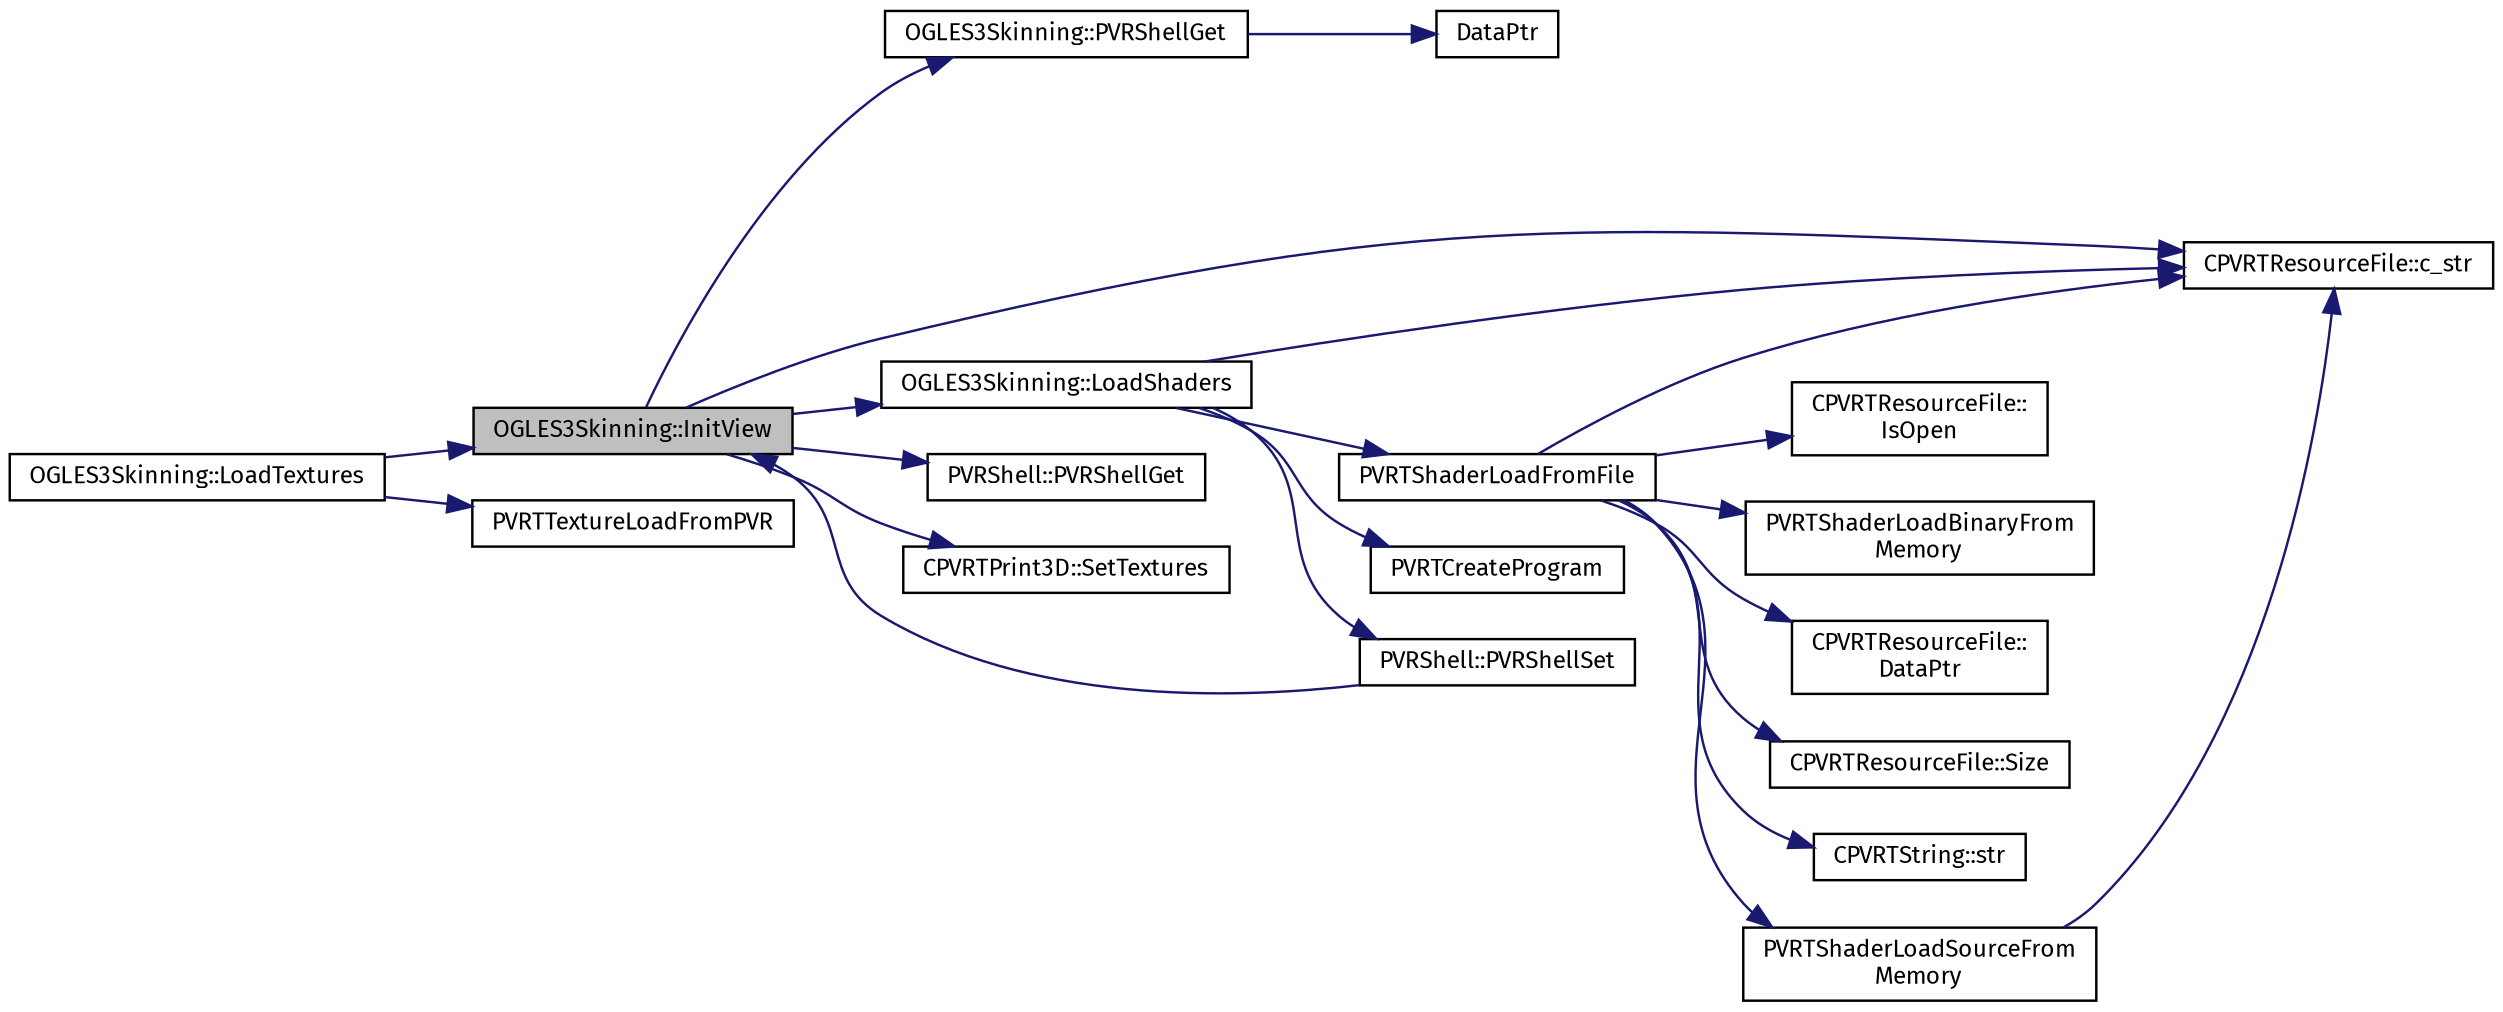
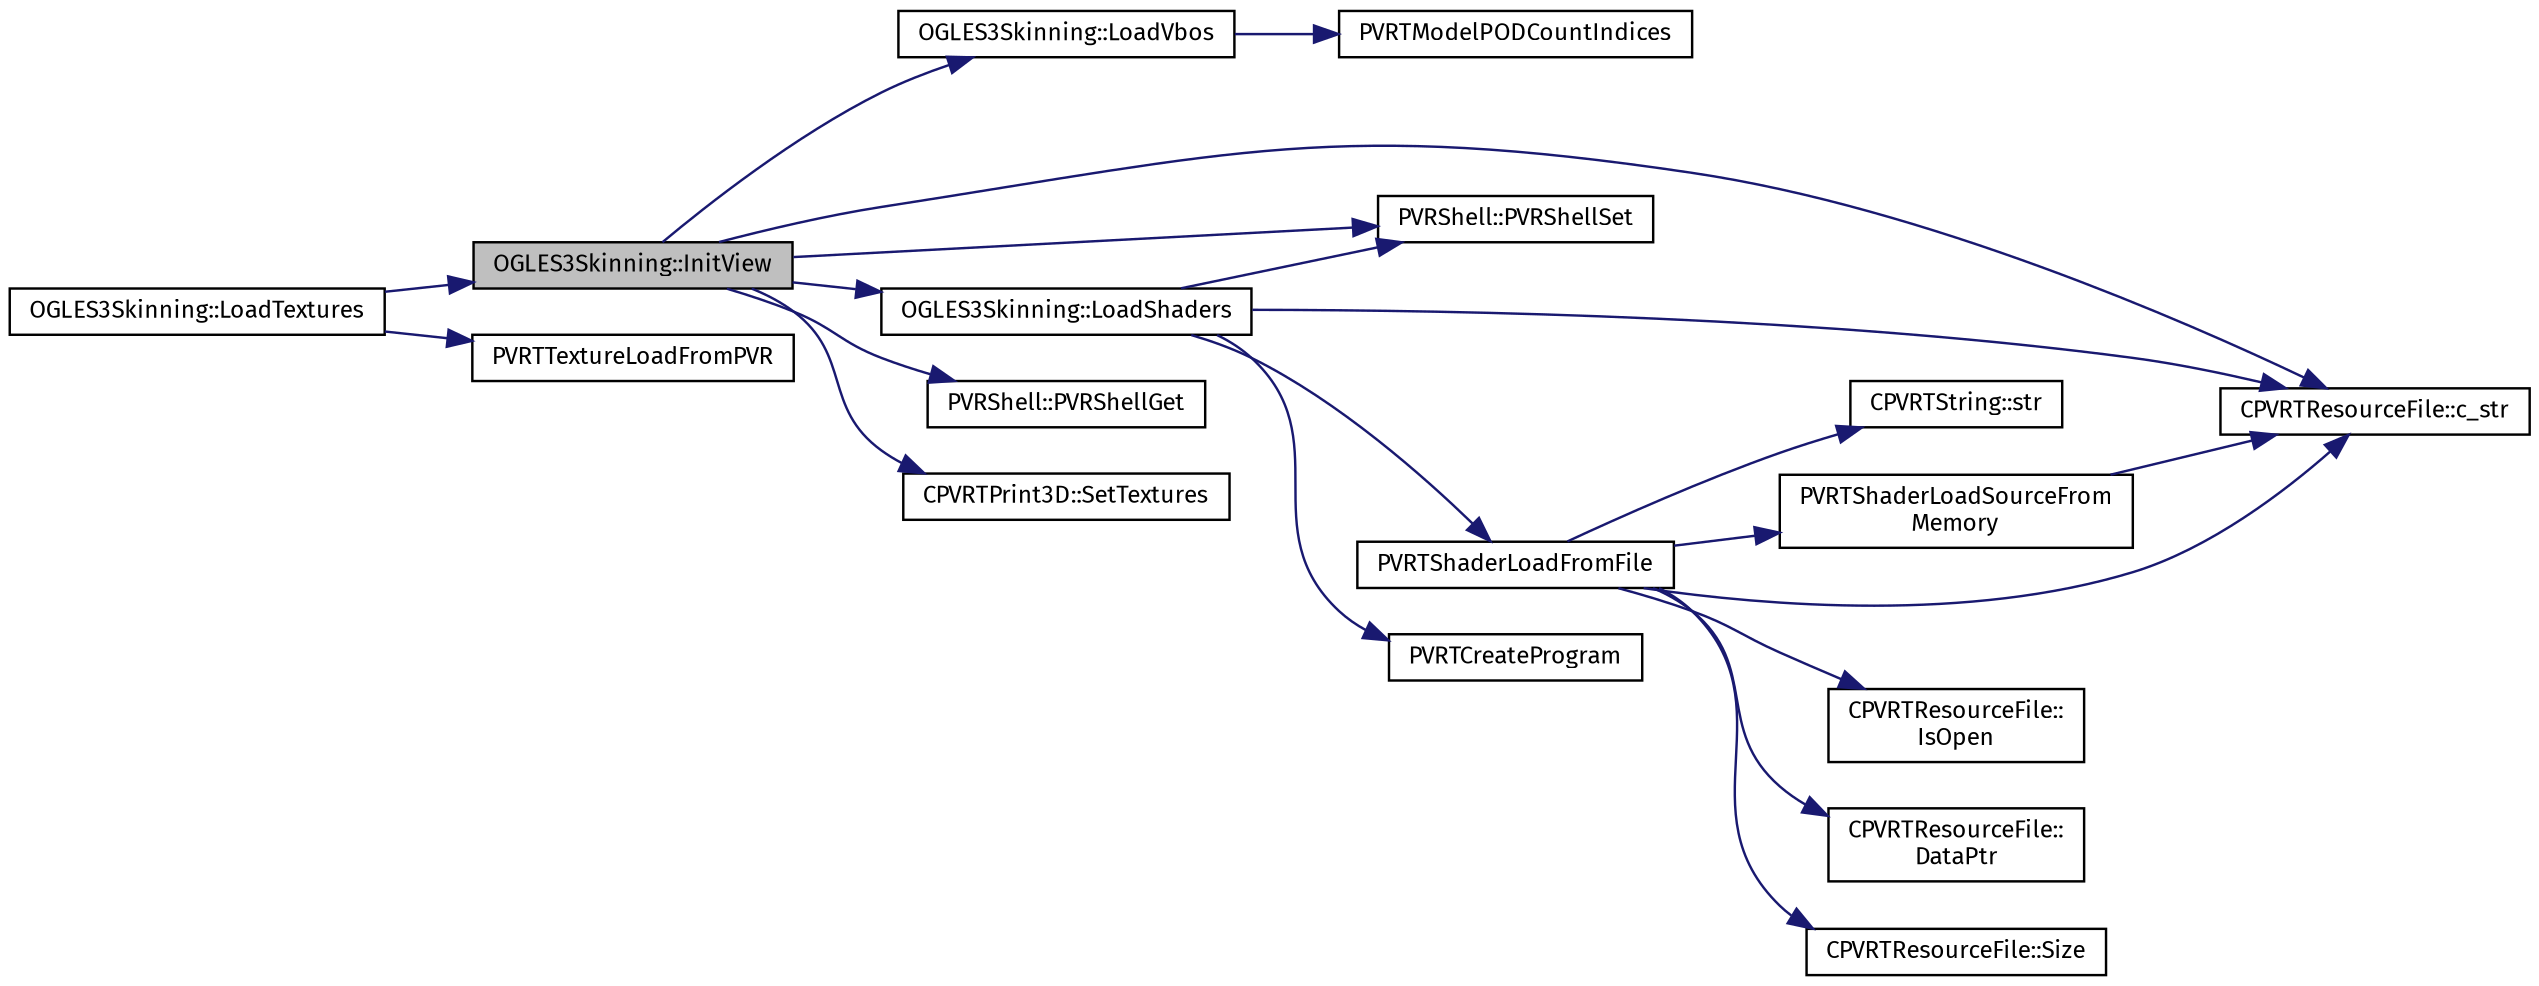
node "OGLES3Skinning::PVRShellGet": label "OGLES3Skinning::PVRShellGet" -> "OGLES3Skinning::LoadVbos"
node "DataPtr": label "DataPtr" -> "PVRTModelPODCountIndices"
node "PVRTShaderLoadBinaryFrom Memory": removed
edge "PVRShell::PVRShellSet" -> "OGLES3Skinning::InitView": reversed
